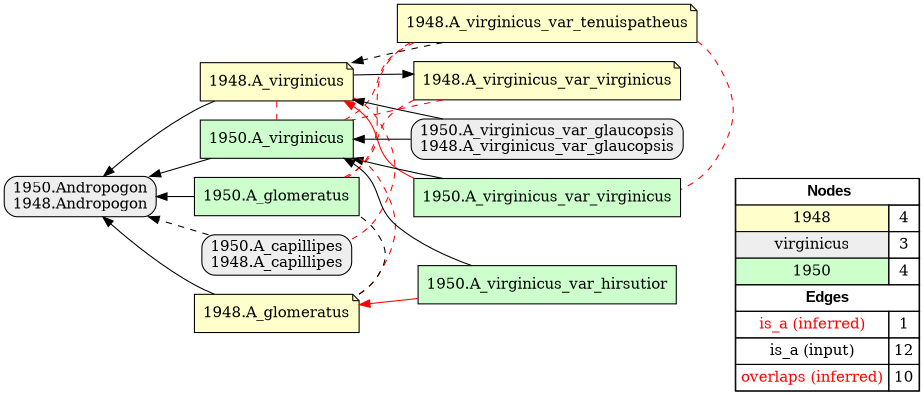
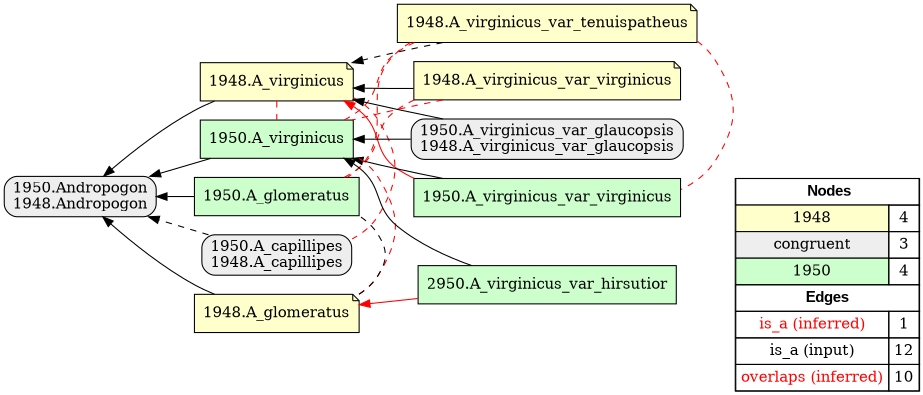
edge "1948.A_virginicus" -> "1948.A_virginicus_var_virginicus": reversed
node "Nodes": text "virginicus" -> "congruent"
node "1950.A_virginicus_var_hirsutior": label "1950.A_virginicus_var_hirsutior" -> "2950.A_virginicus_var_hirsutior"
